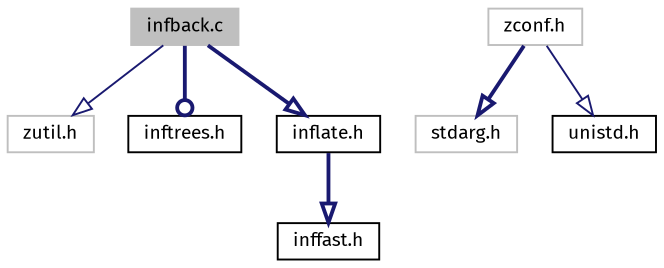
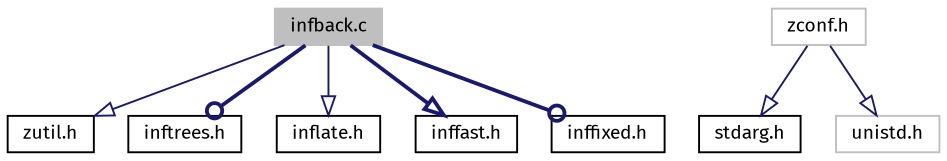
edge "zconf.h" -> "stdarg.h": style bold -> solid
edge "infback.c" -> "inflate.h": style bold -> solid
node "zutil.h": color grey75 -> black
node "stdarg.h": color grey75 -> black
node "unistd.h": color black -> grey75
node "inffixed.h": added
edge "inflate.h" -> "inffast.h": now "infback.c" -> "inffast.h"
